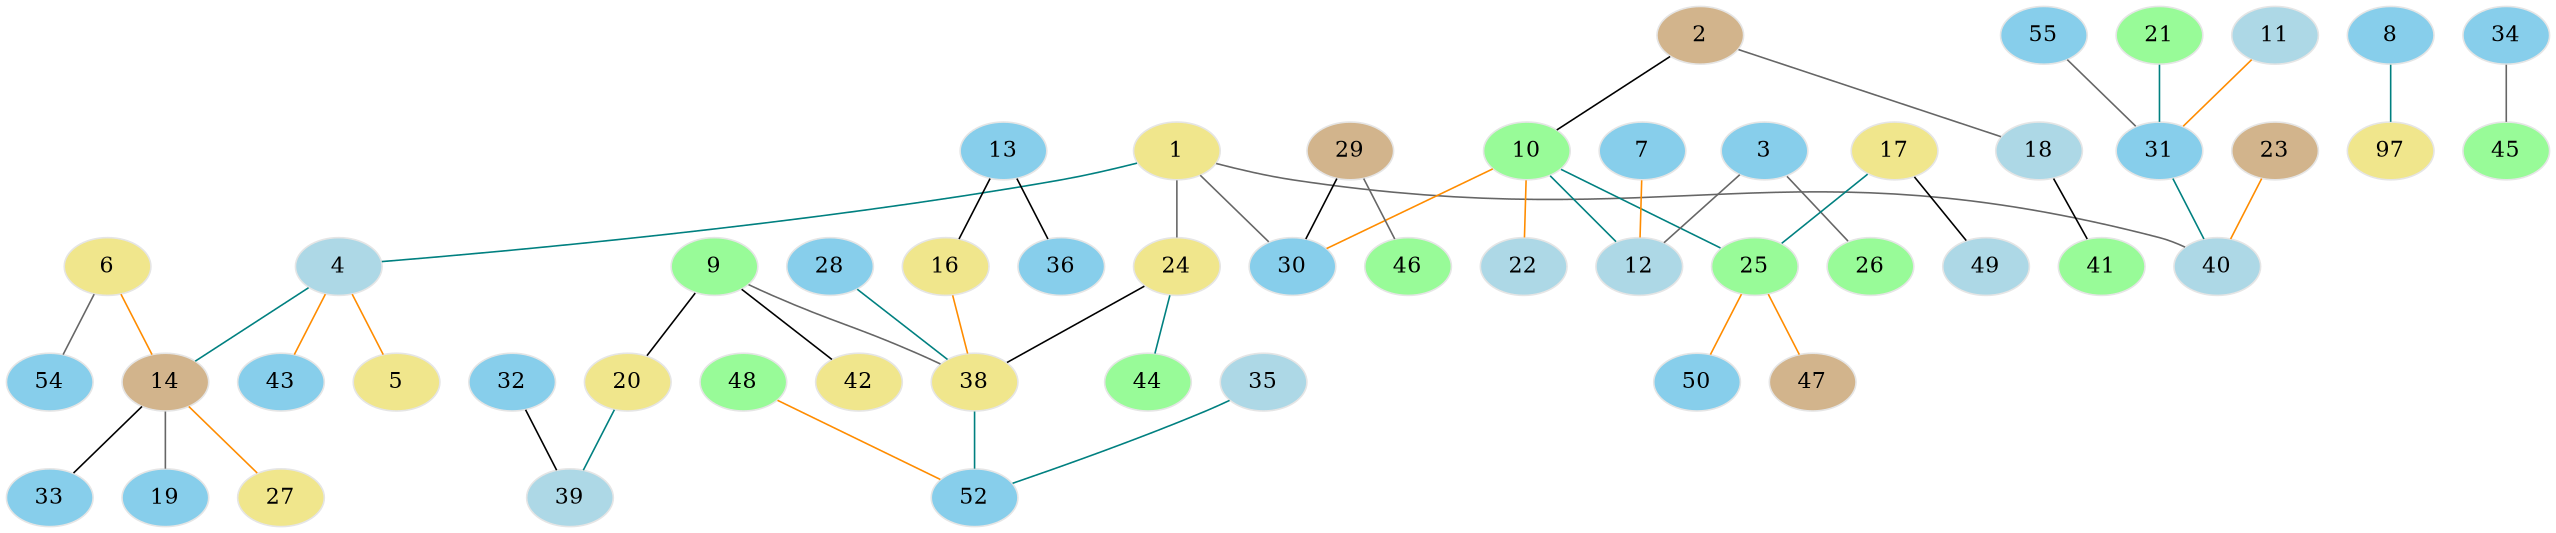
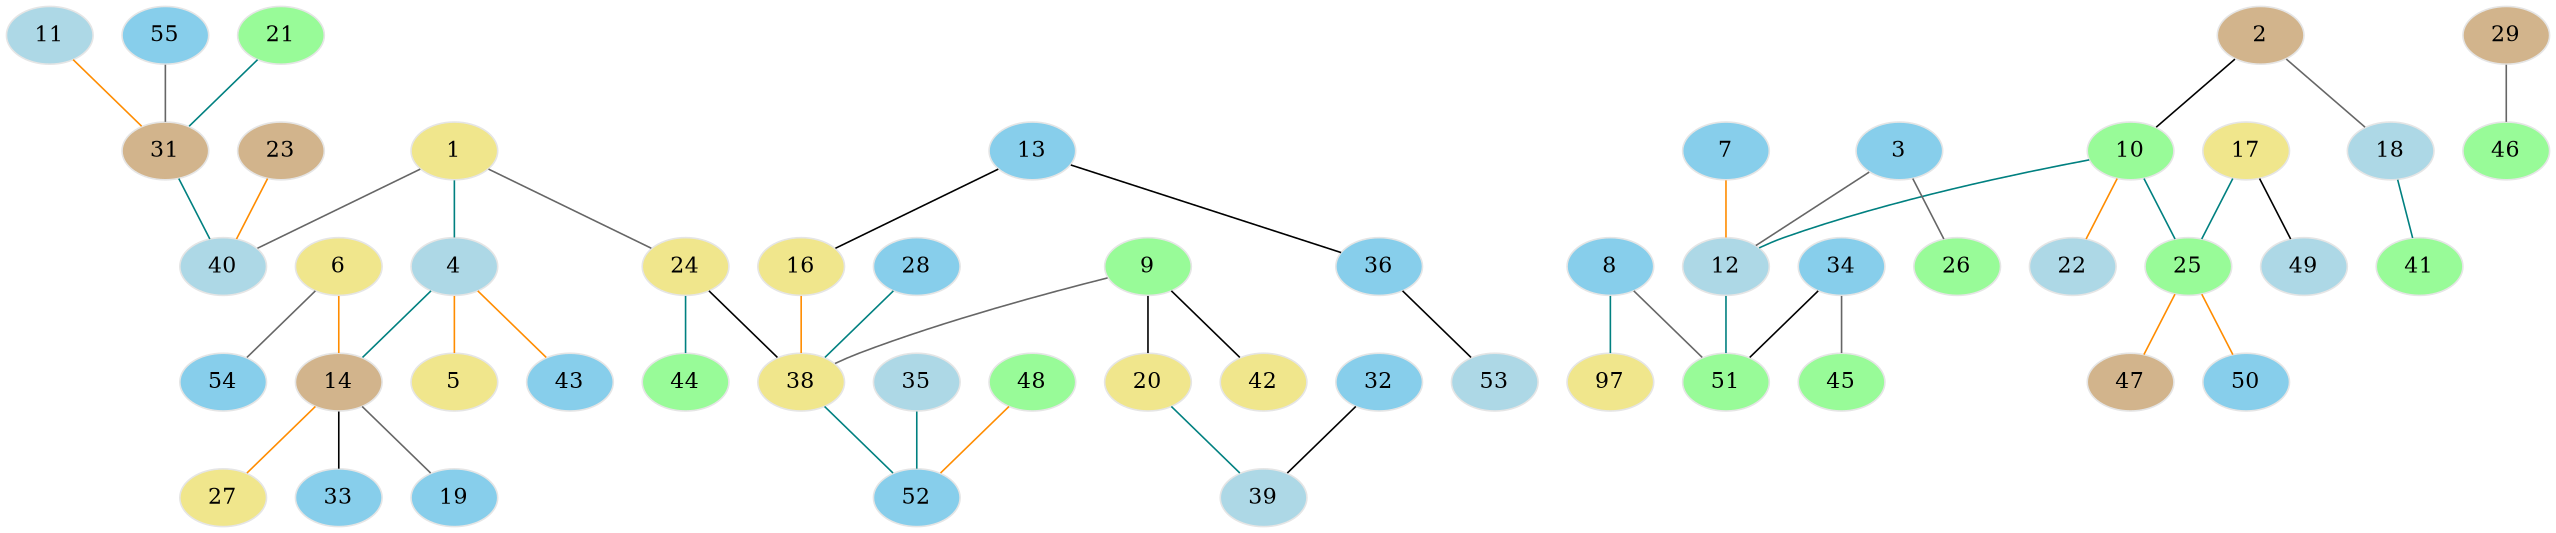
node "31": fillcolor skyblue -> tan
edge "18" -- "41": color black -> teal
node "30": removed
node "53": added
node "51": added
